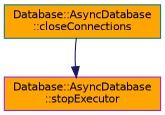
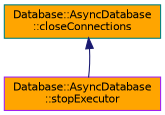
edge "Database::AsyncDatabase ::closeConnections" -> "Database::AsyncDatabase ::stopExecutor": reversed
